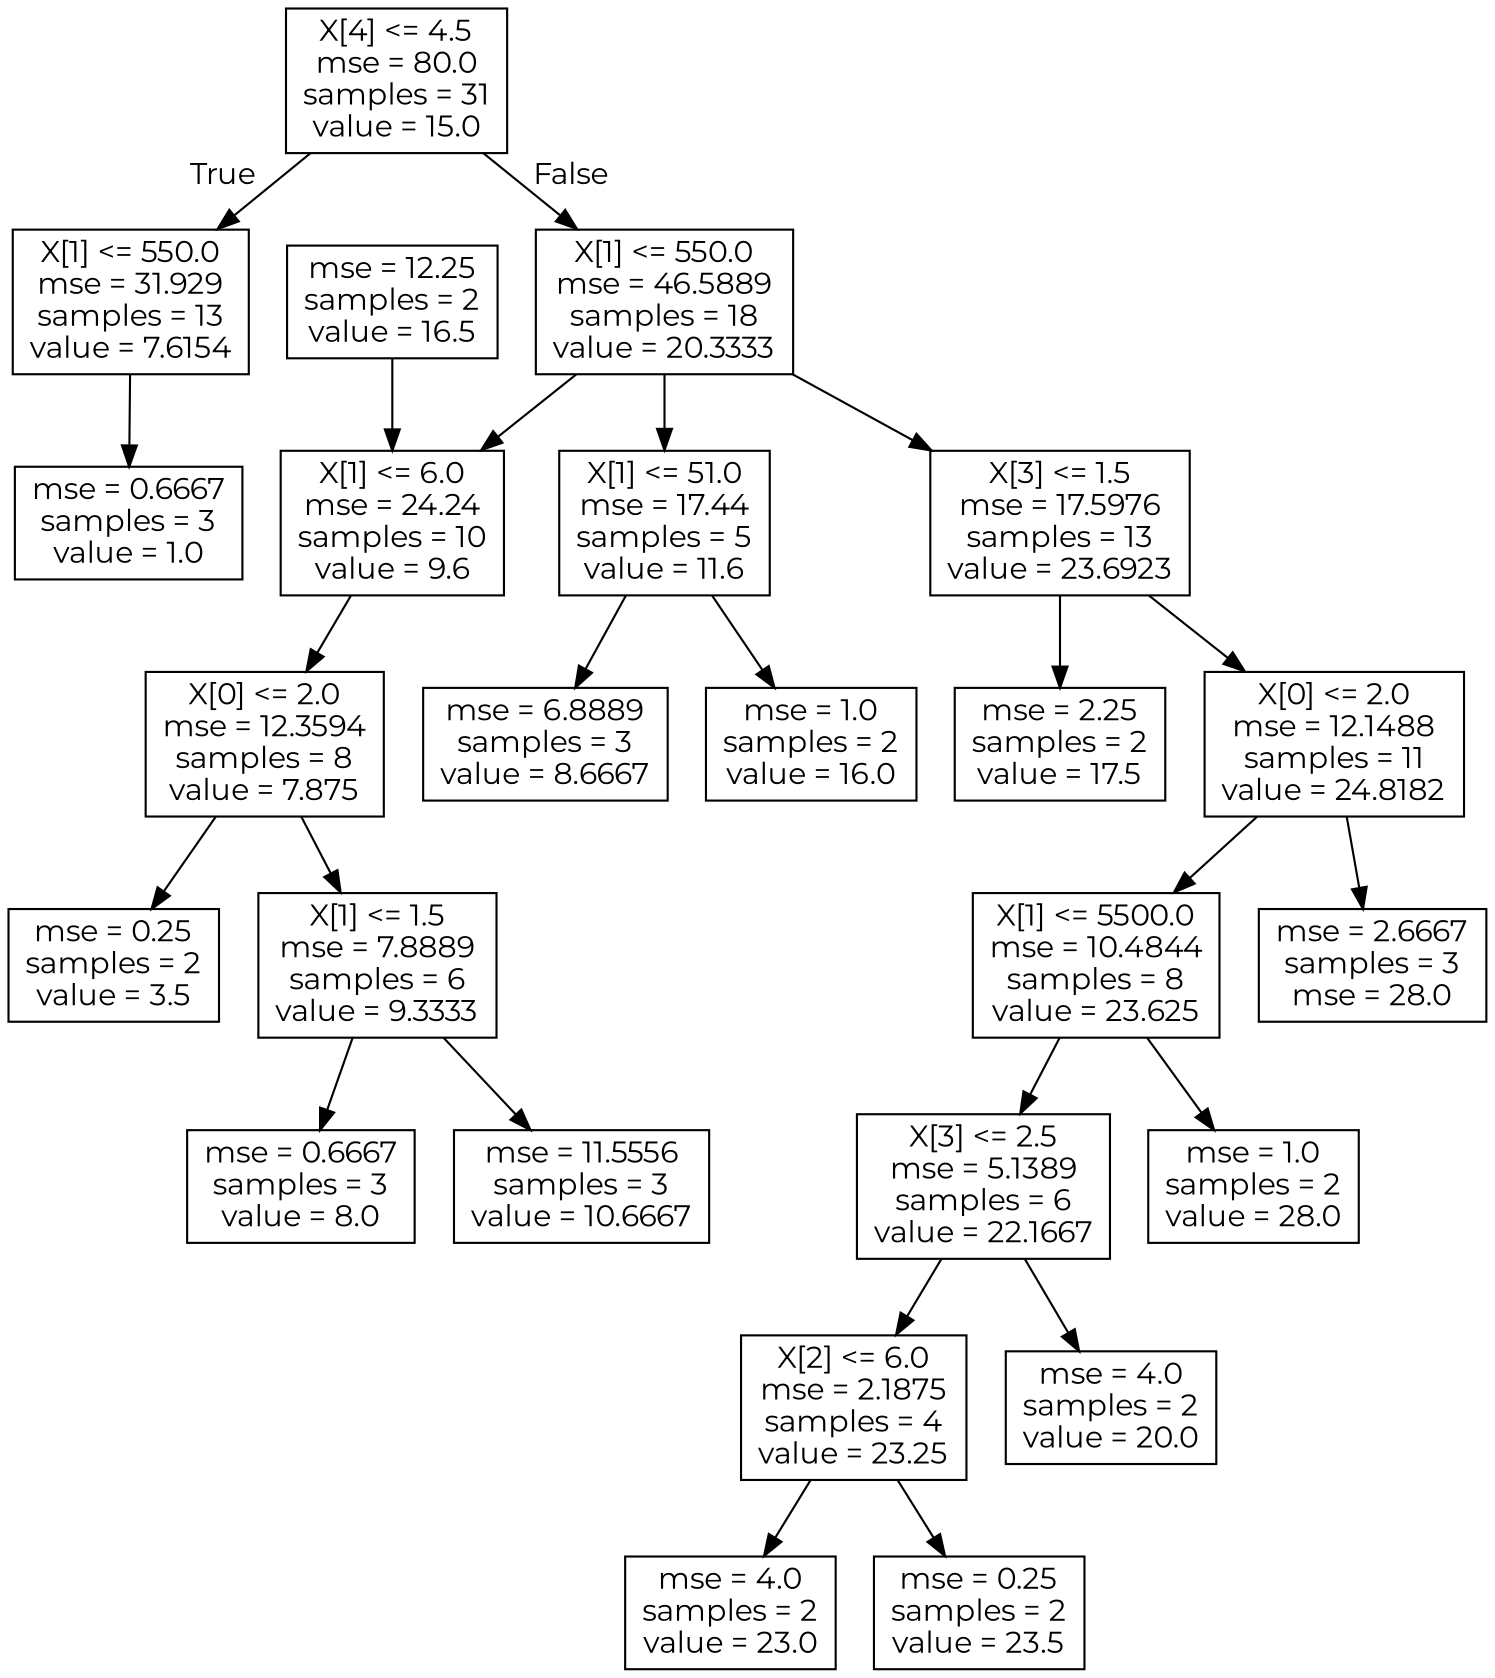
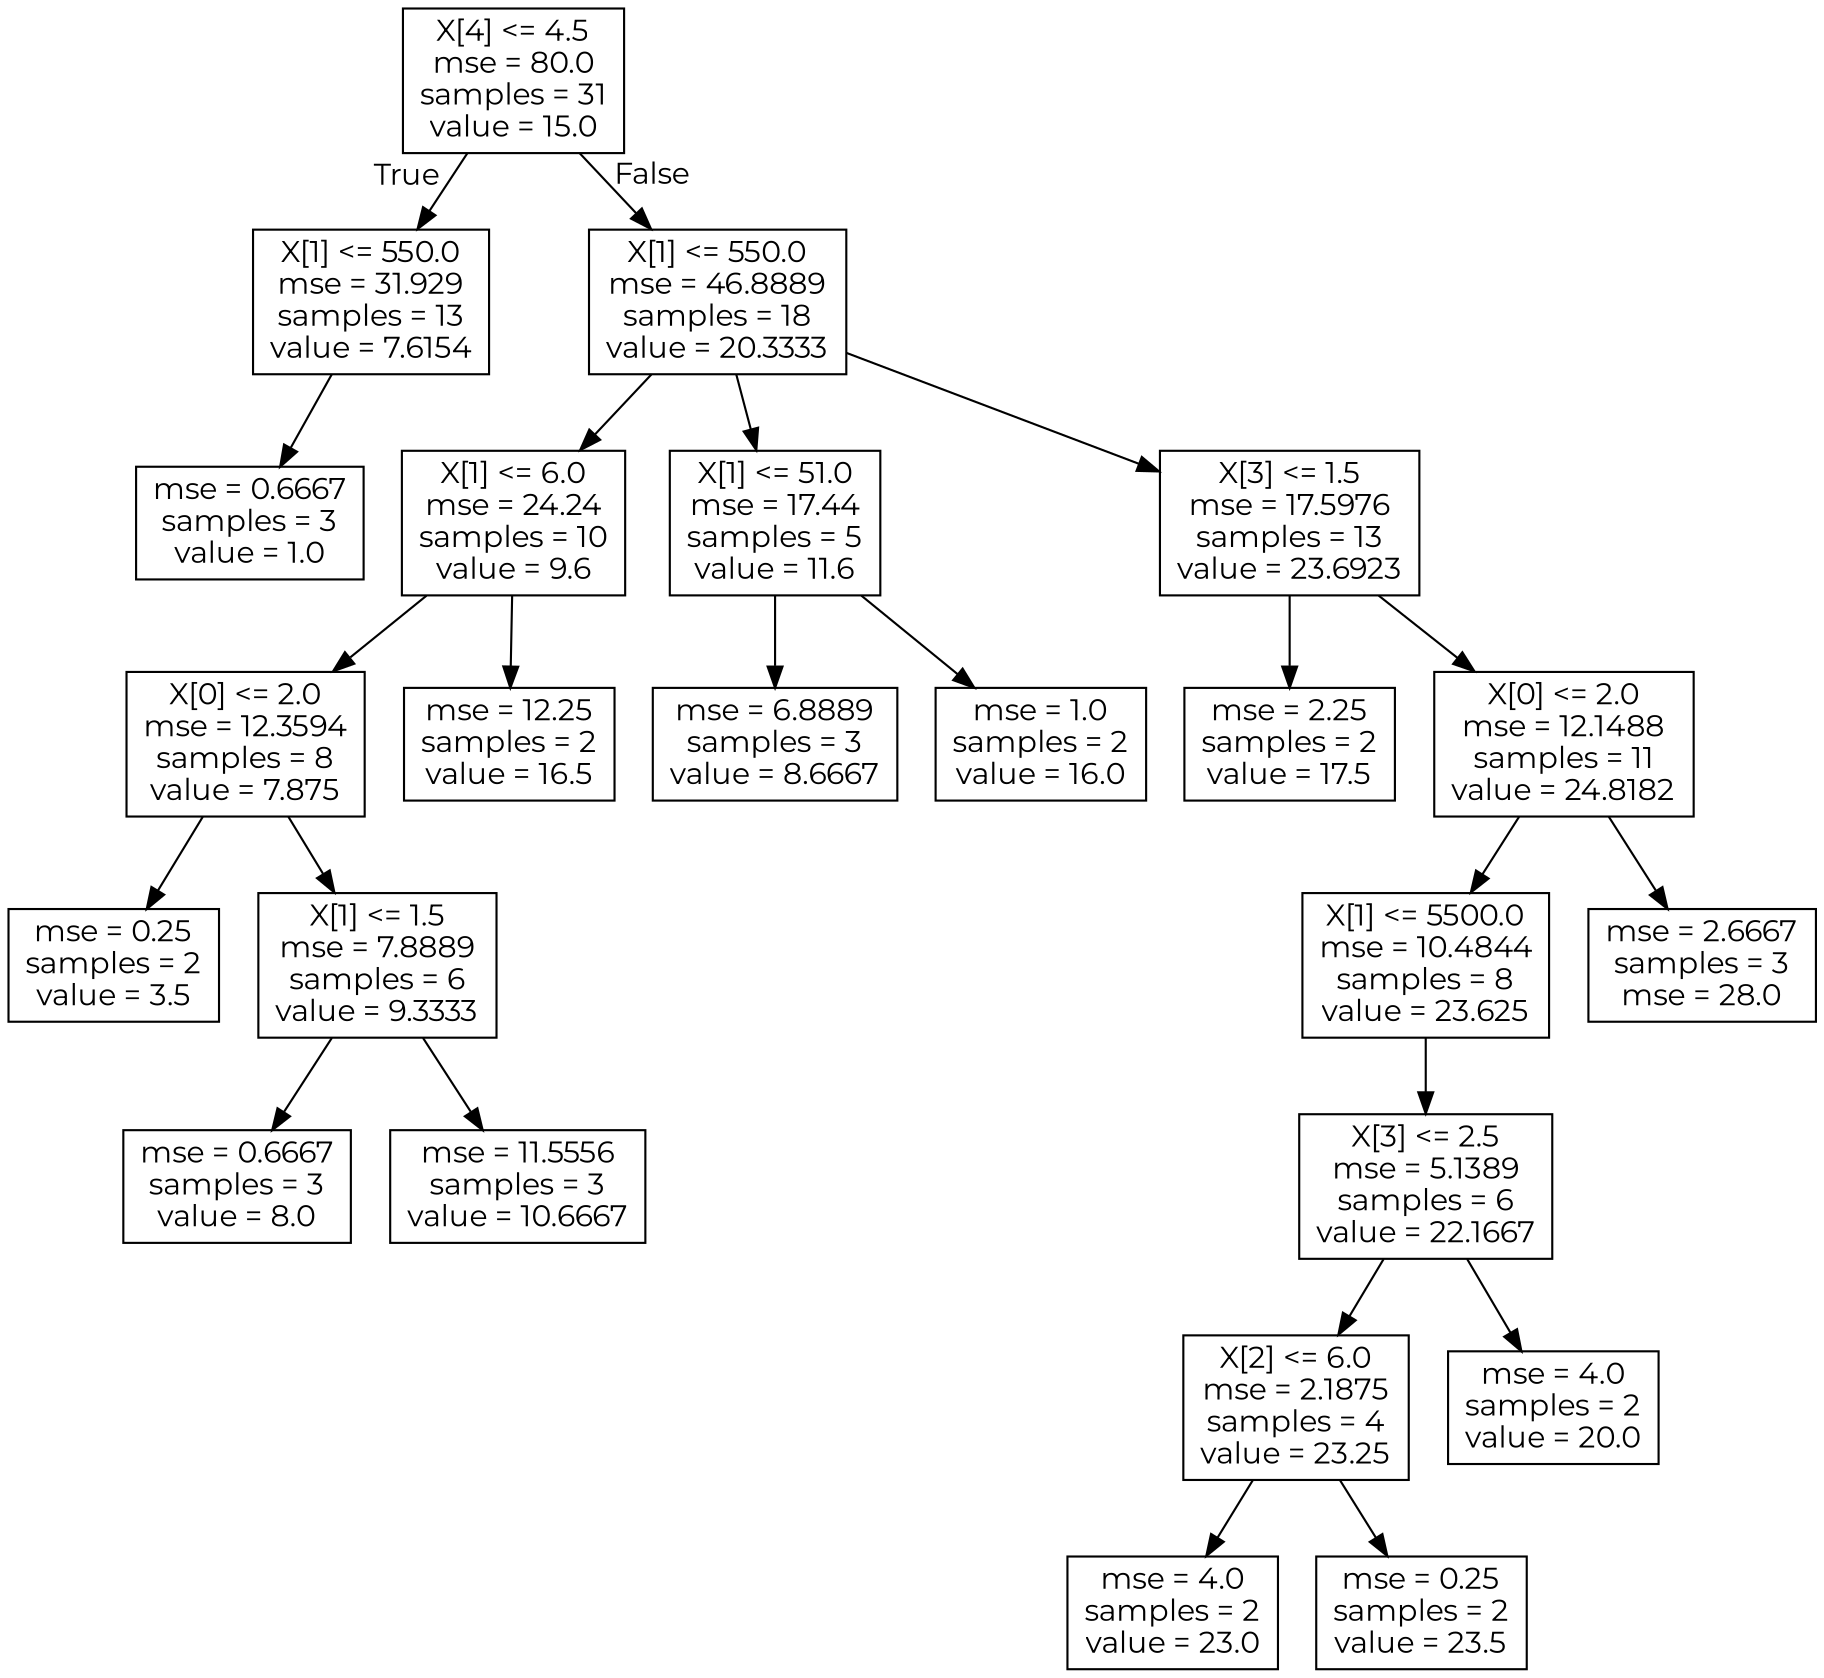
node "X[1] <= 550.0 mse = 46.5889 samples = 18 value = 20.3333": label "X[1] <= 550.0 mse = 46.5889 samples = 18 value = 20.3333" -> "X[1] <= 550.0 mse = 46.8889 samples = 18 value = 20.3333"
edge "mse = 12.25 samples = 2 value = 16.5" -> "X[1] <= 6.0 mse = 24.24 samples = 10 value = 9.6": reversed
node "mse = 1.0 samples = 2 value = 28.0": removed
